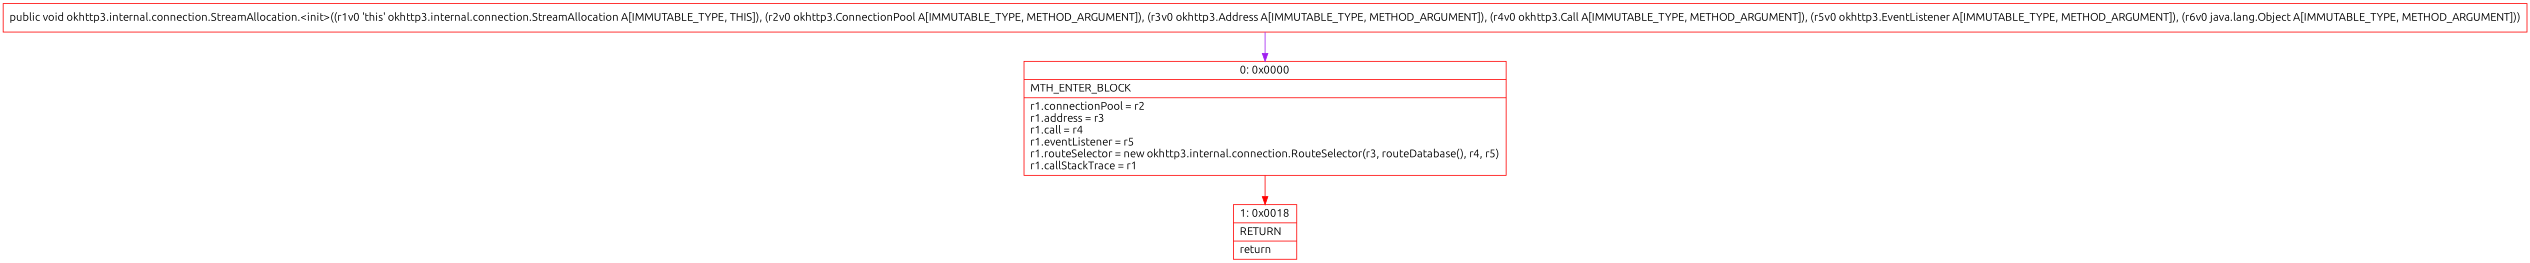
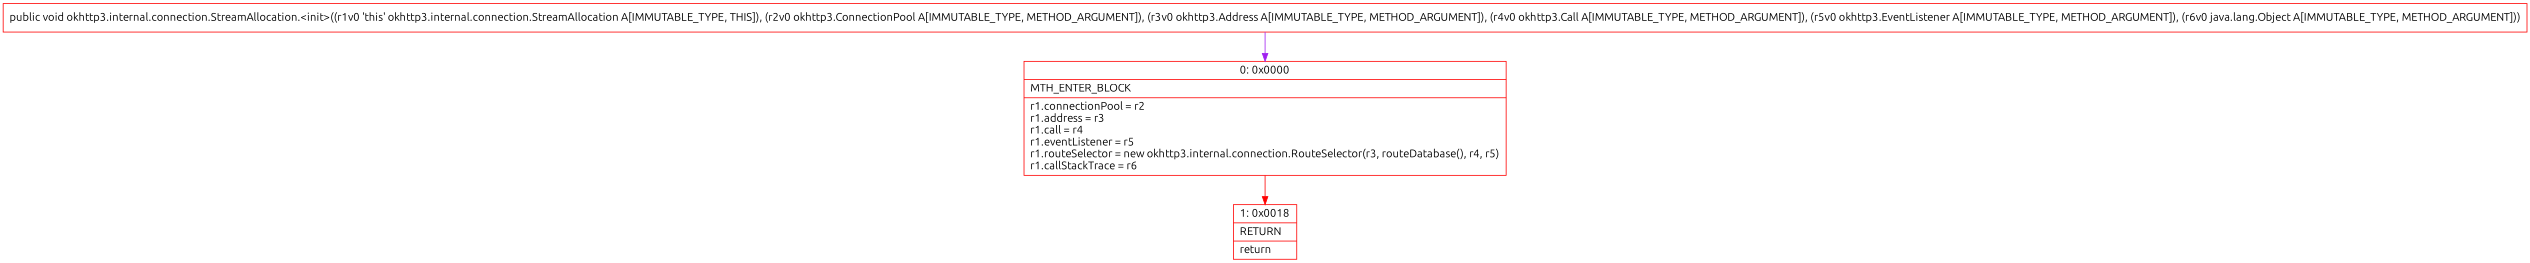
node "0: 0x0000": text "r1.callStackTrace = r1" -> "r1.callStackTrace = r6"
